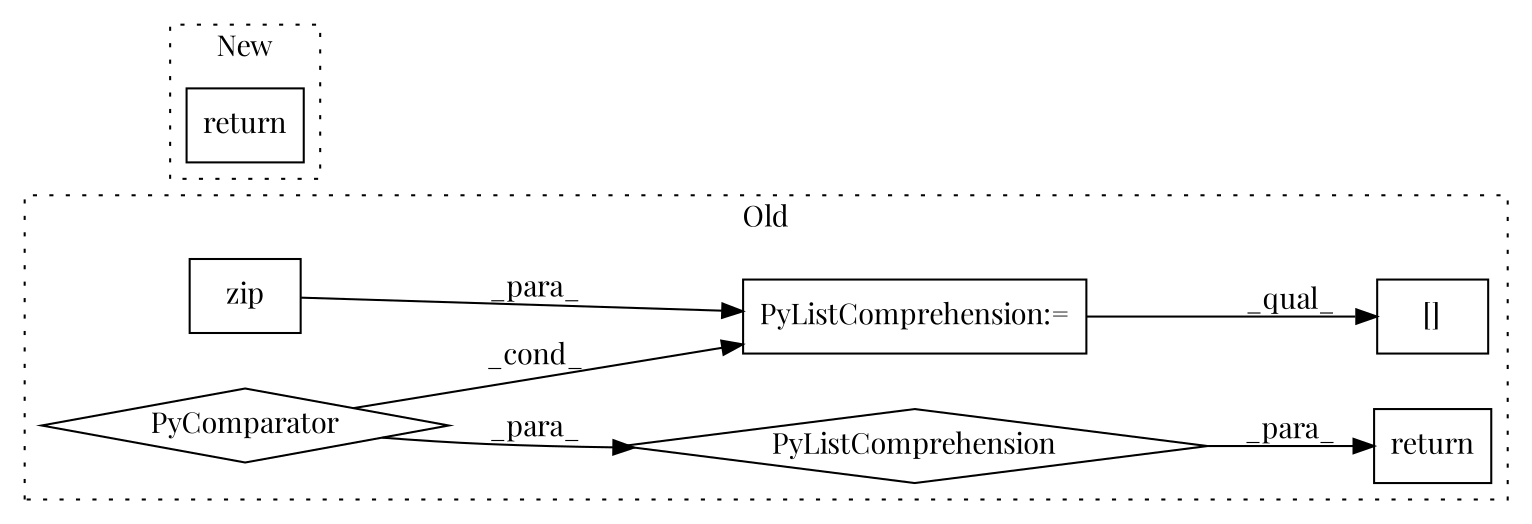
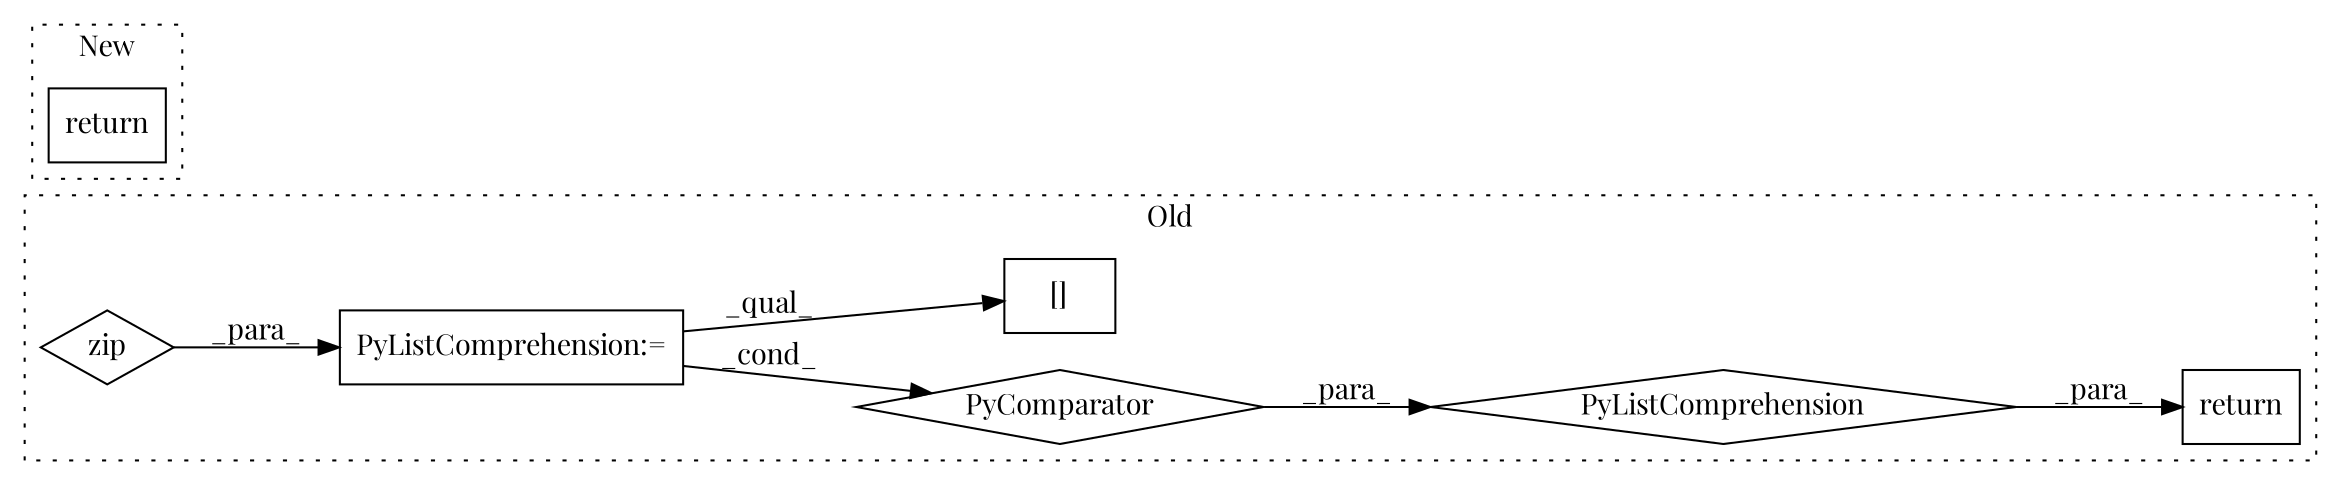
node "zip": shape box -> diamond
edge "PyComparator" -> "PyListComprehension:=": reversed
